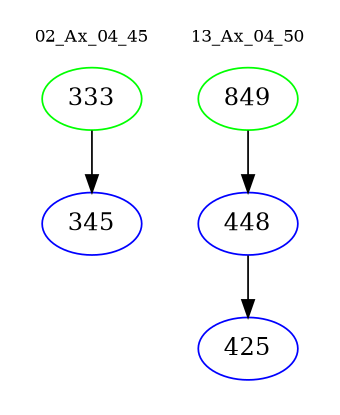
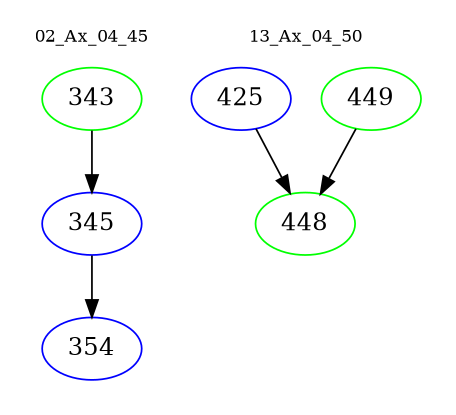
node "333": label "333" -> "343"
node "849": label "849" -> "449"
node "448": color blue -> green
edge "448" -> "425": reversed
node "354": added
